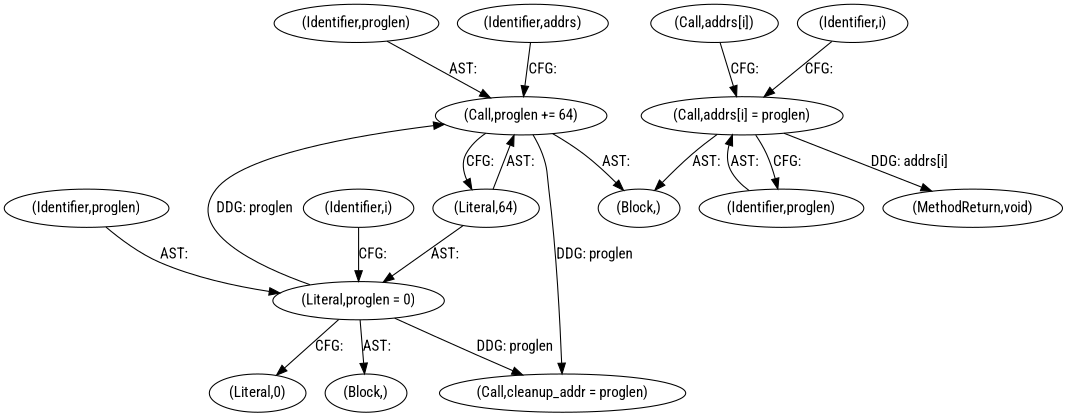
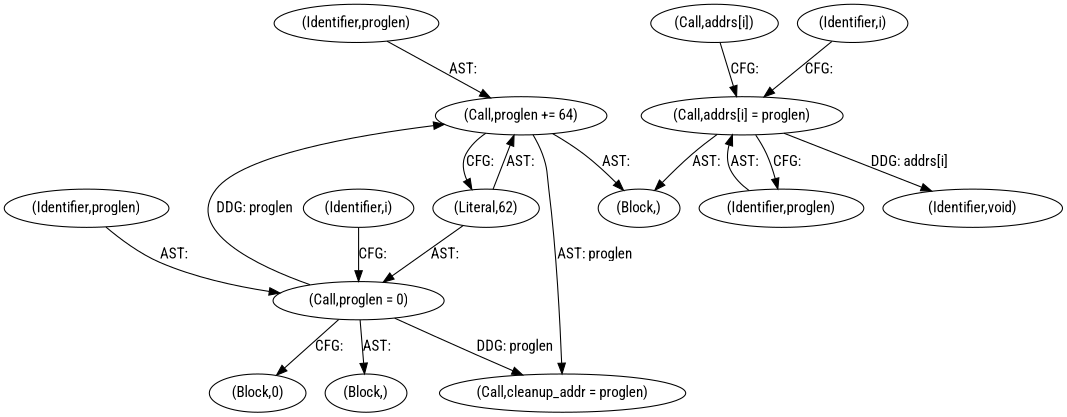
node "(Identifier,addrs)": removed
node "(Literal,64)": label "(Literal,64)" -> "(Literal,62)"
node "(MethodReturn,void)": label "(MethodReturn,void)" -> "(Identifier,void)"
edge "(Call,proglen += 64)" -> "(Call,cleanup_addr = proglen)": label "DDG: proglen" -> "AST: proglen"
node "(Literal,proglen = 0)": label "(Literal,proglen = 0)" -> "(Call,proglen = 0)"
node "(Literal,0)": label "(Literal,0)" -> "(Block,0)"
